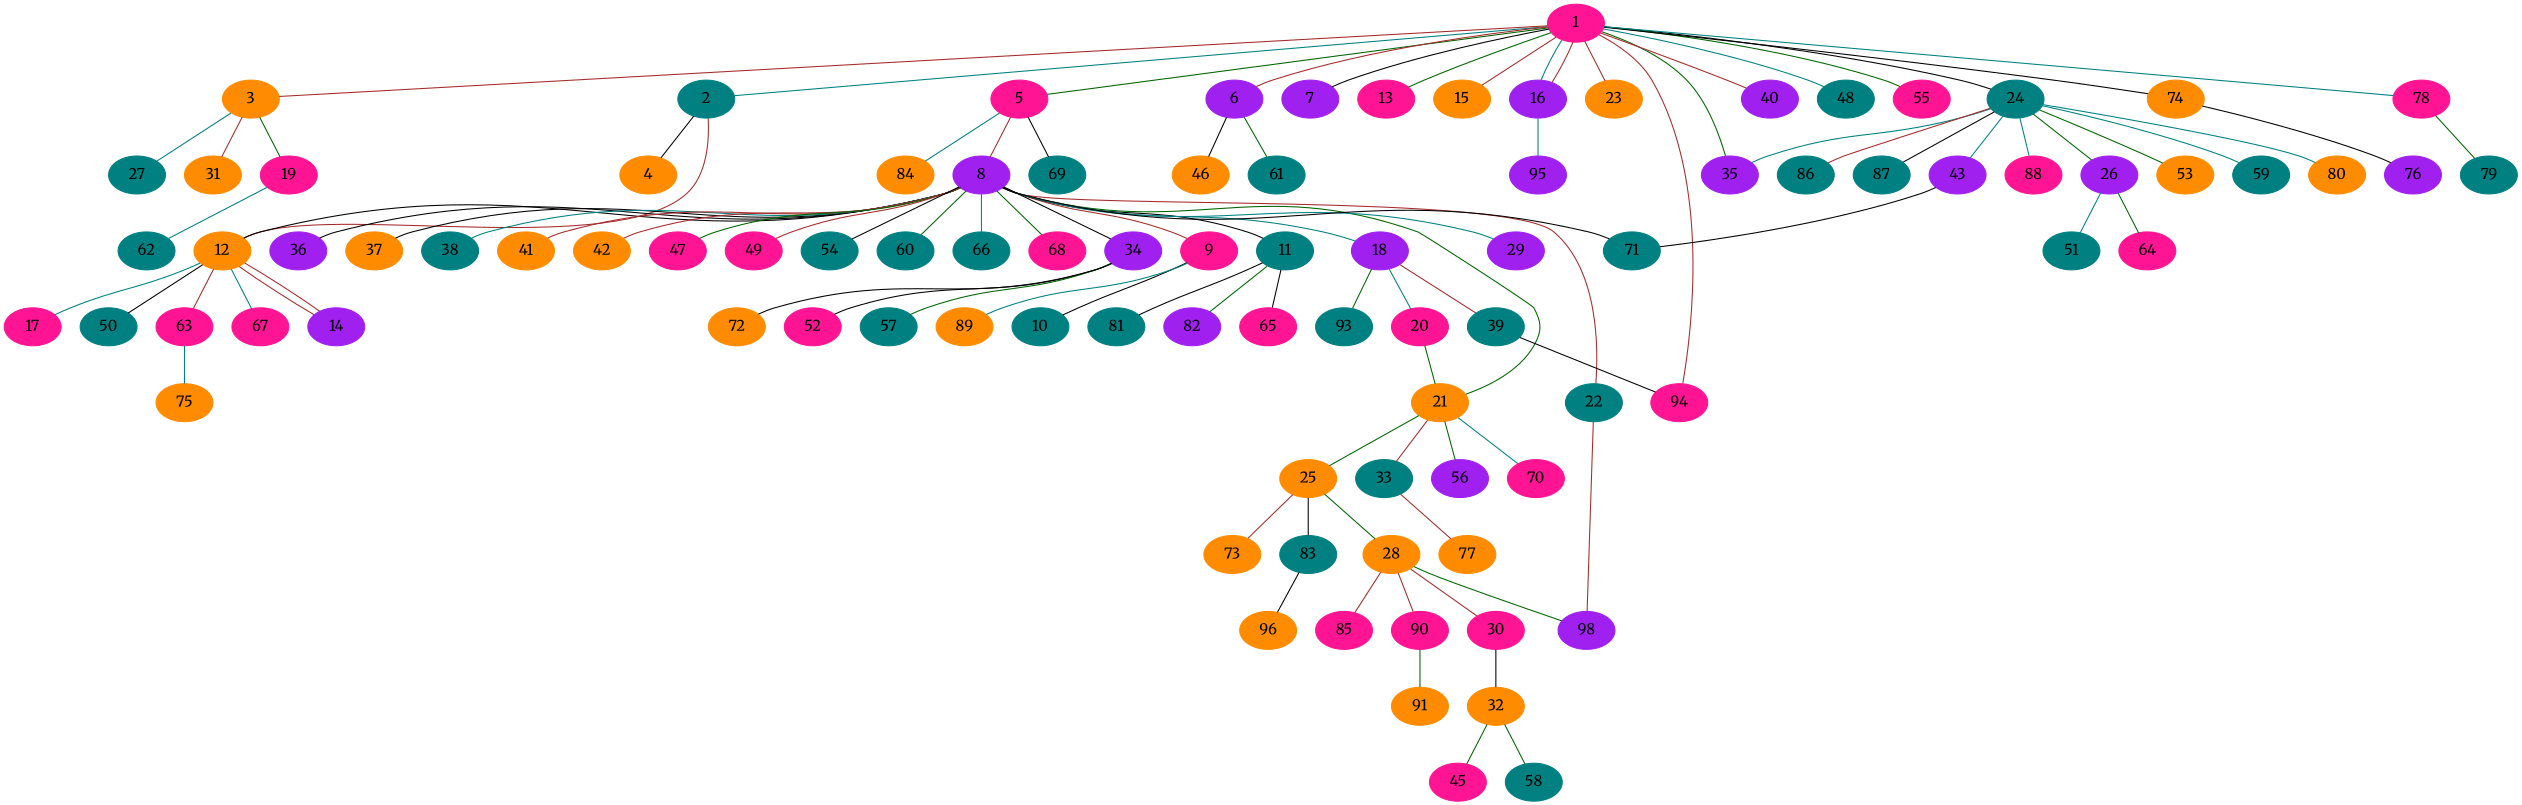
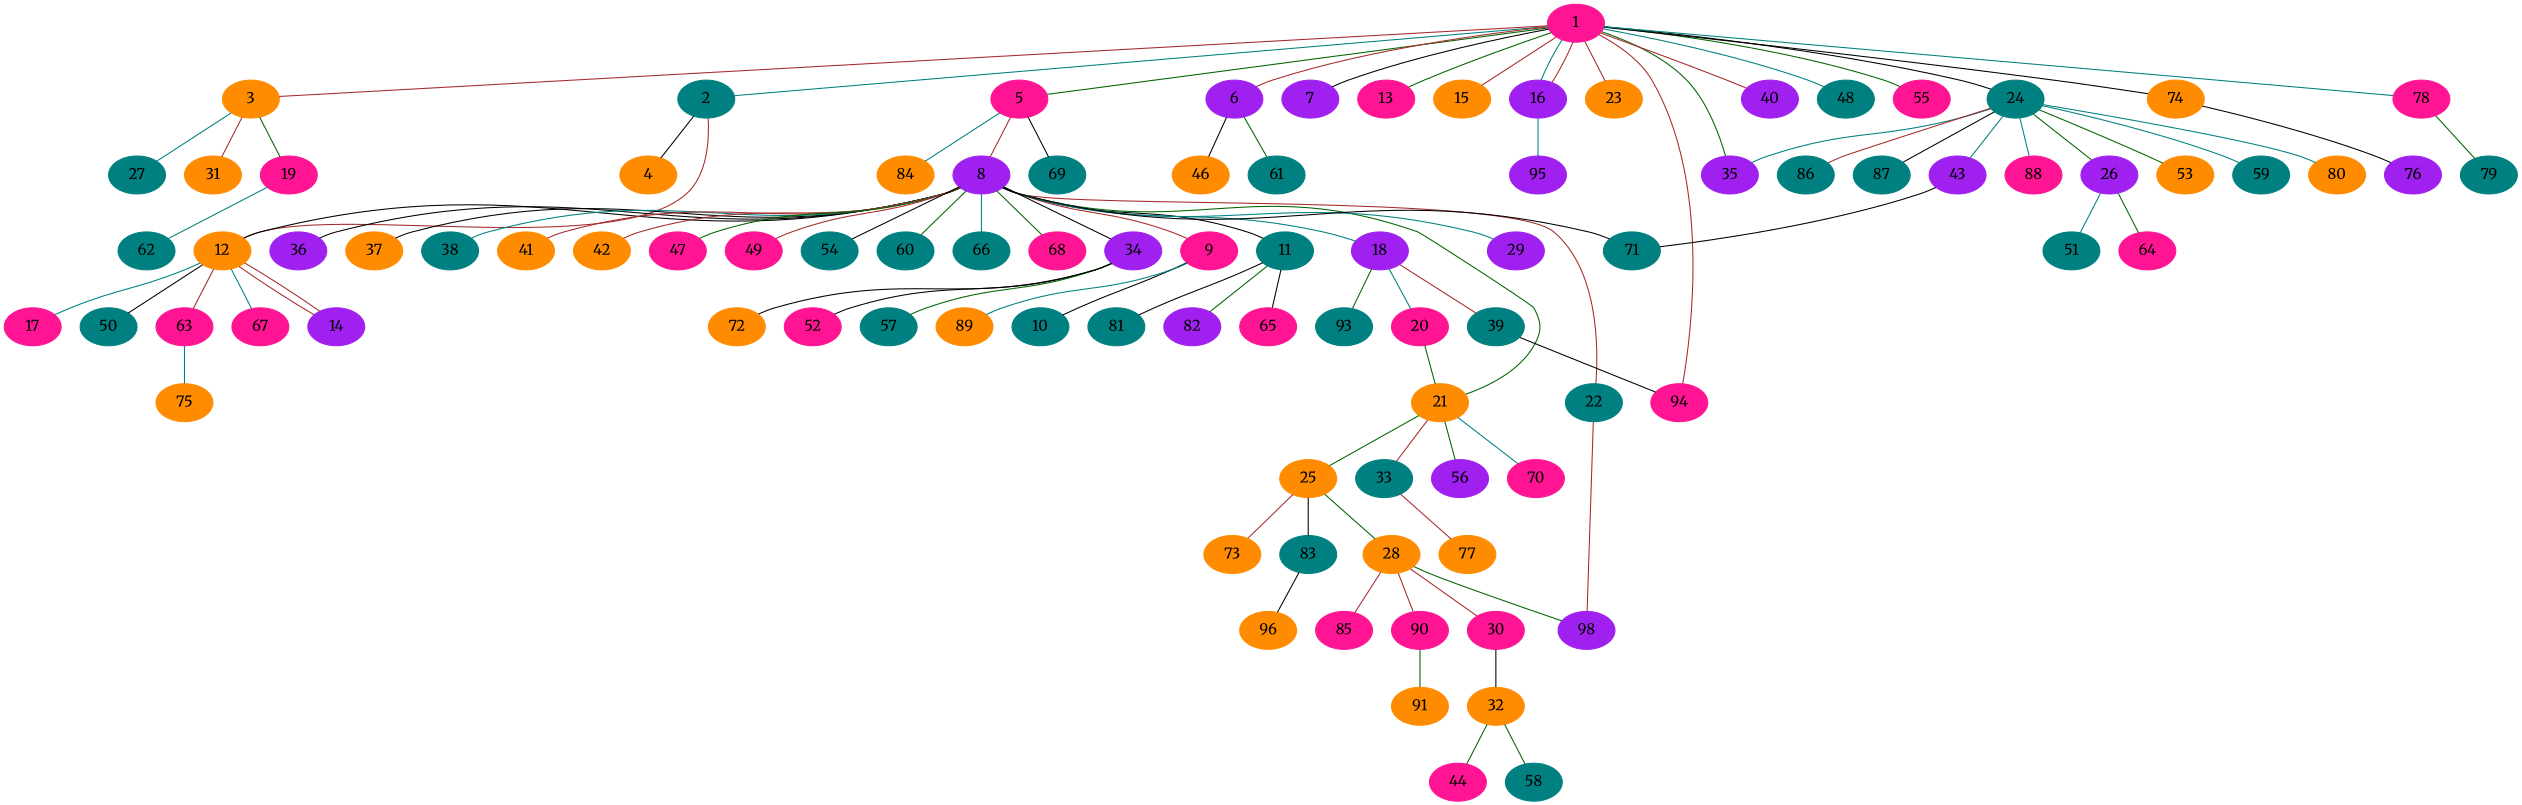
node "45": label "45" -> "44"
